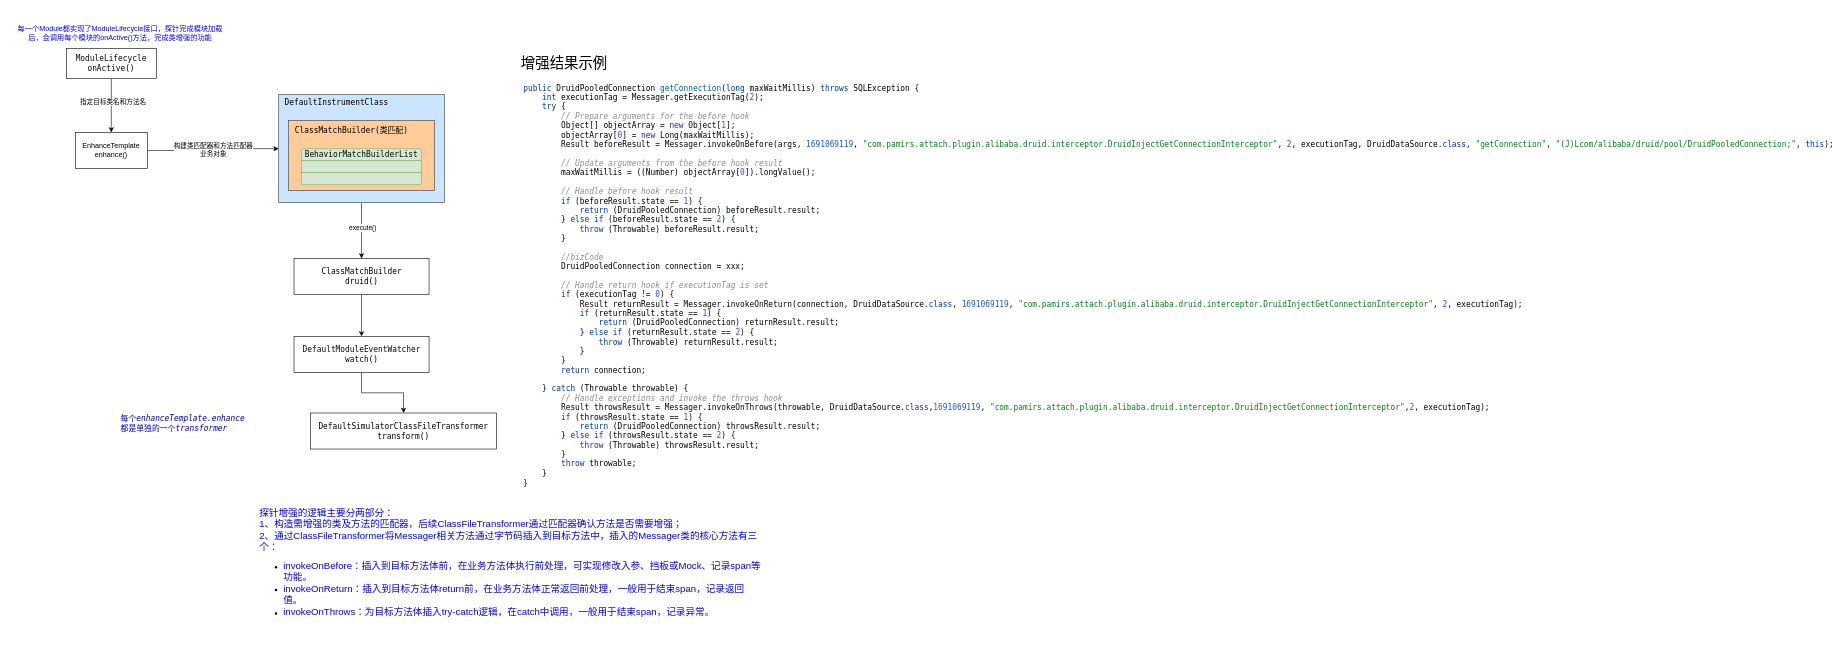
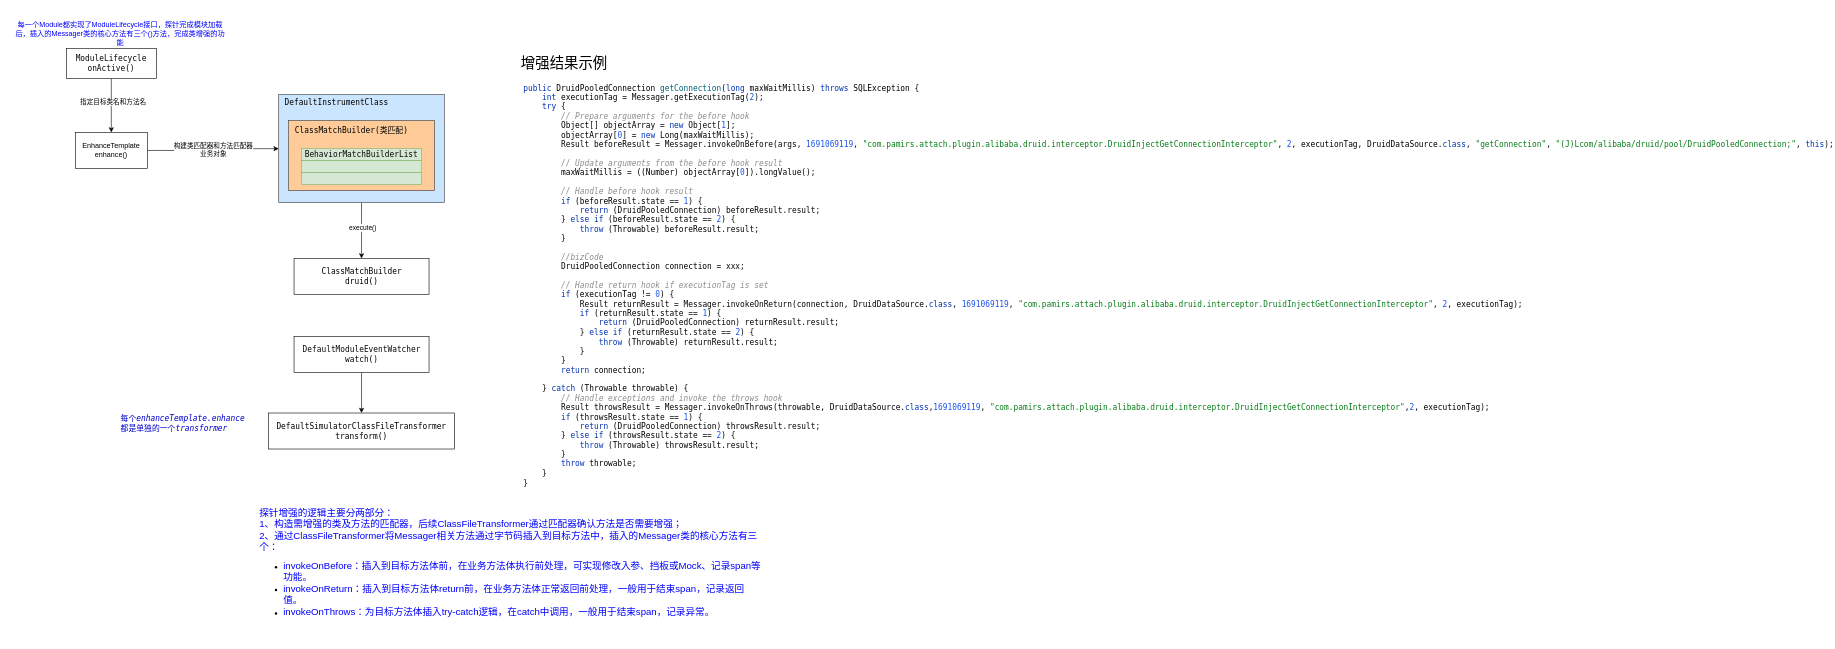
node "每一个Module都实现了ModuleLifecycle接口，探针完成模块加载后，会调用每个模块的onActive()方法，完成类增强的功能": label "每一个Module都实现了ModuleLifecycle接口，探针完成模块加载后，会调用每个模块的onActive()方法，完成类增强的功能" -> "每一个Module都实现了ModuleLifecycle接口，探针完成模块加载后，插入的Messager类的核心方法有三个()方法，完成类增强的功能"
node "BehaviorMatchBuilderList": shape rounded rectangle -> rectangle
edge "ClassMatchBuilder druid()" -> "DefaultModuleEventWatcher watch()": removed
node "DefaultSimulatorClassFileTransformer transform()": moved (404, 431) -> (362, 431)
